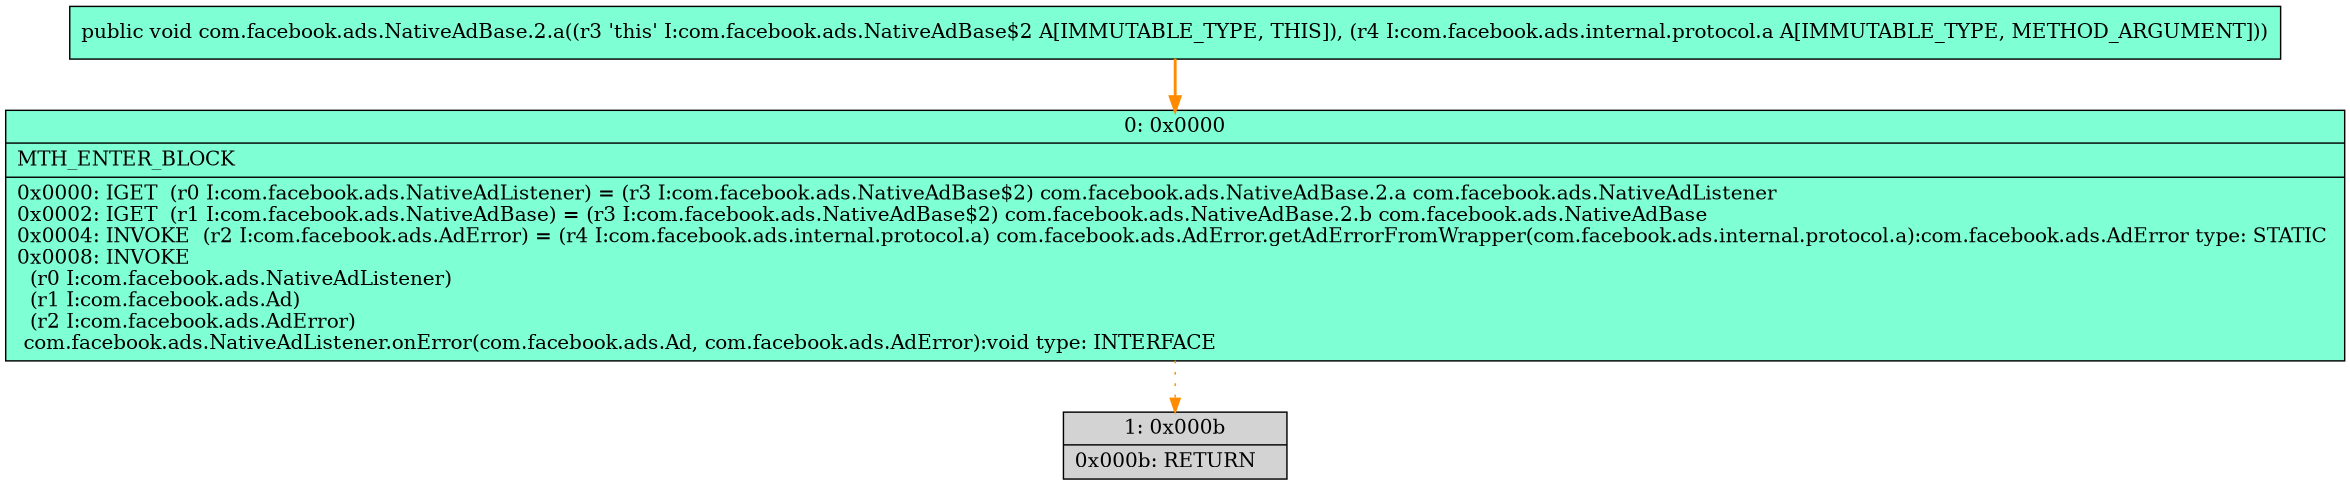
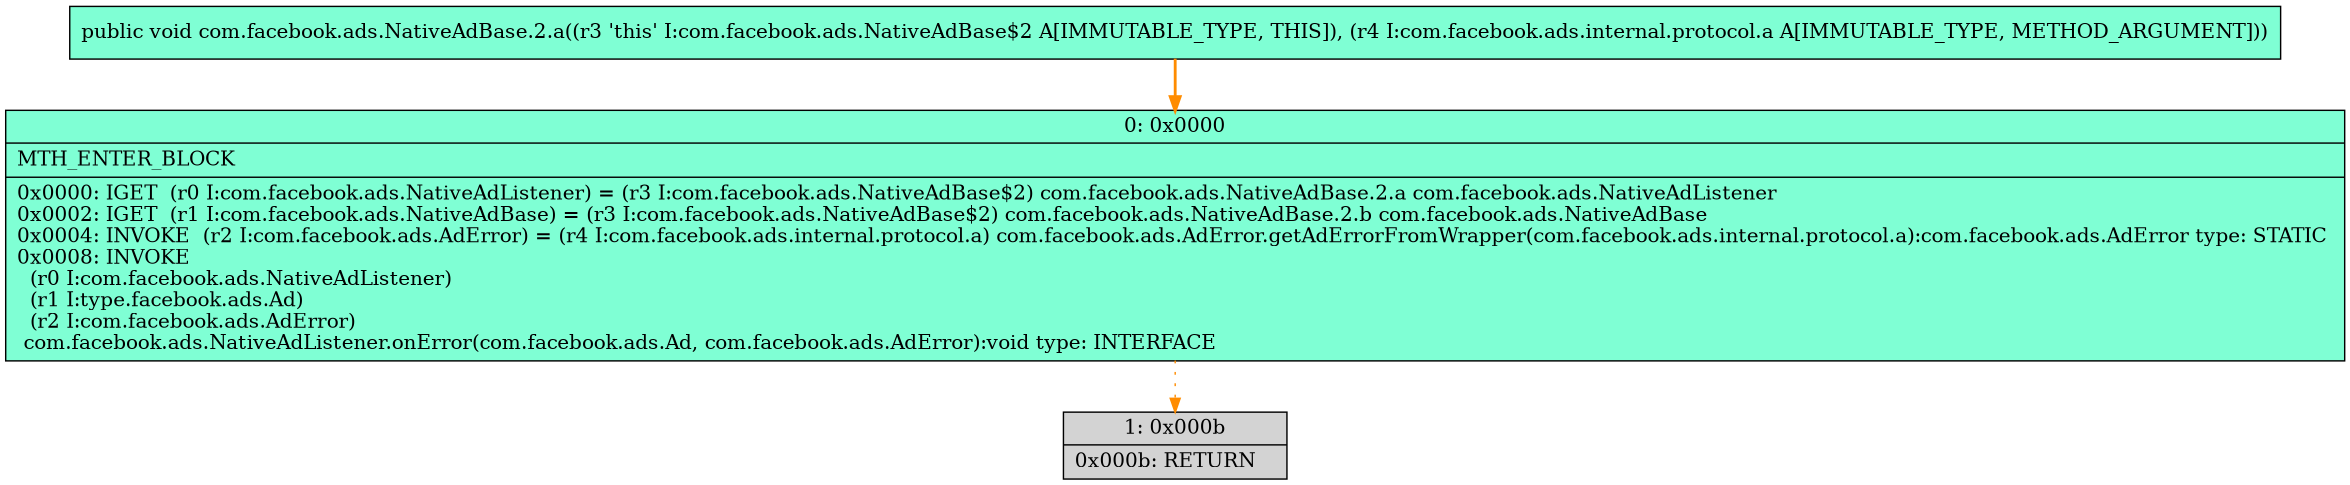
node "0: 0x0000": text "(r1 I:com.facebook.ads.Ad)" -> "(r1 I:type.facebook.ads.Ad)"
